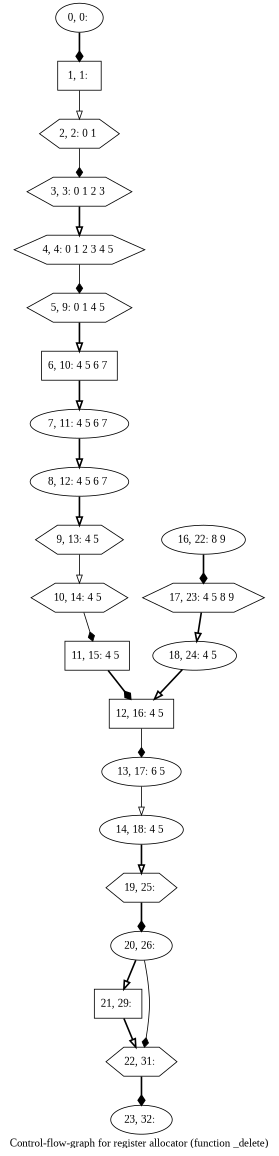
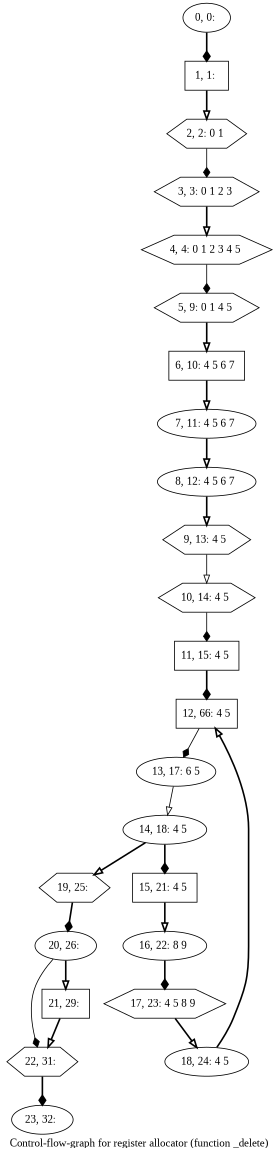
edge "1, 1:" -> "2, 2: 0 1": style solid -> bold
node "12, 16: 4 5": label "12, 16: 4 5" -> "12, 66: 4 5"
node "15, 21: 4 5": added
